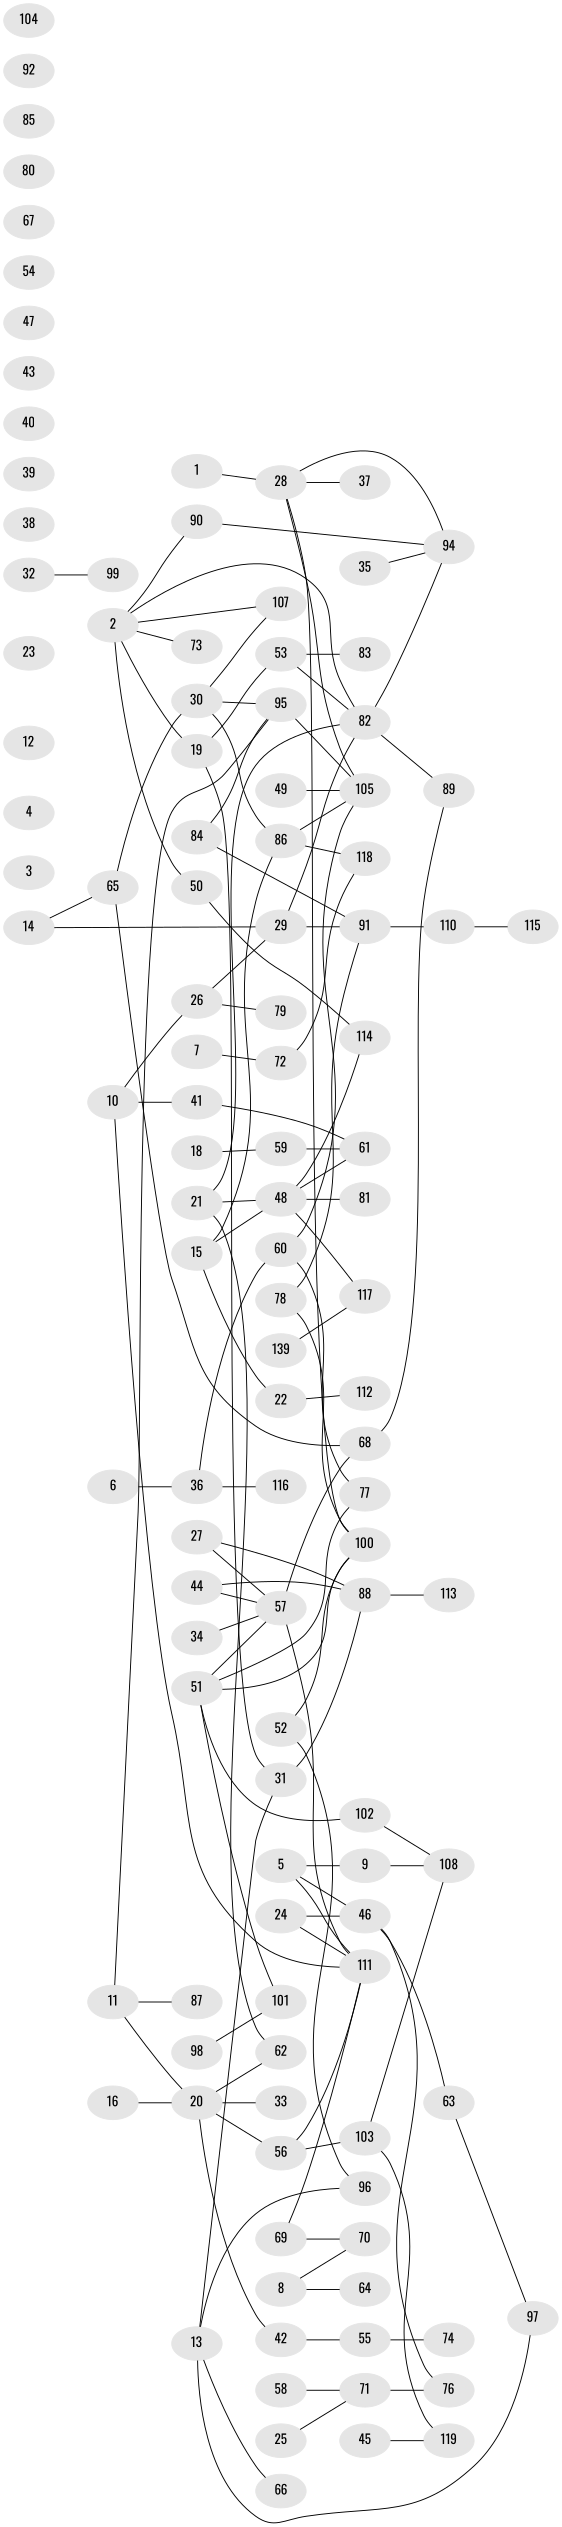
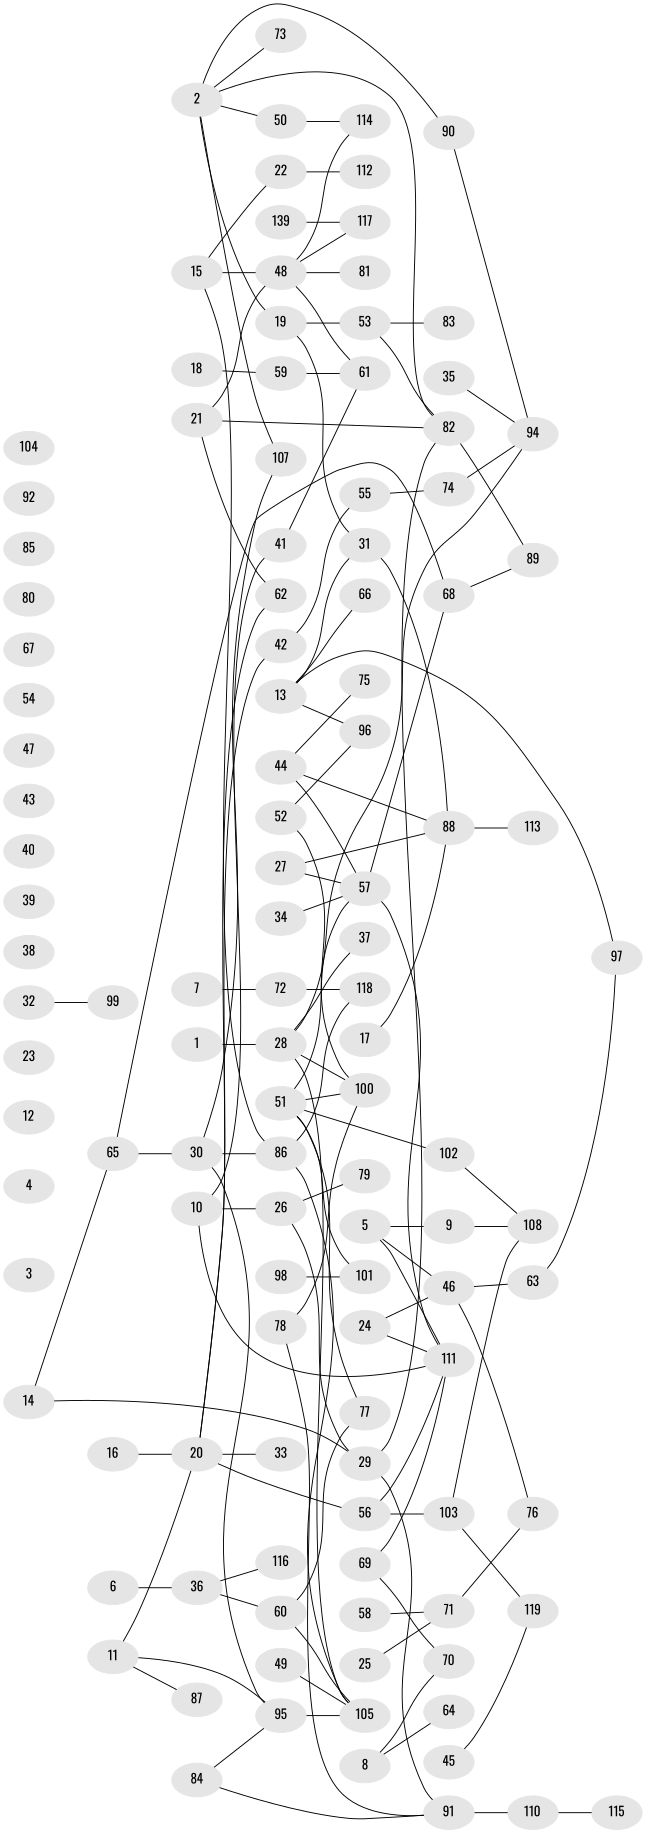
edge "94" -- "82": now "94" -- "74"
node "75": added
node "17": added
